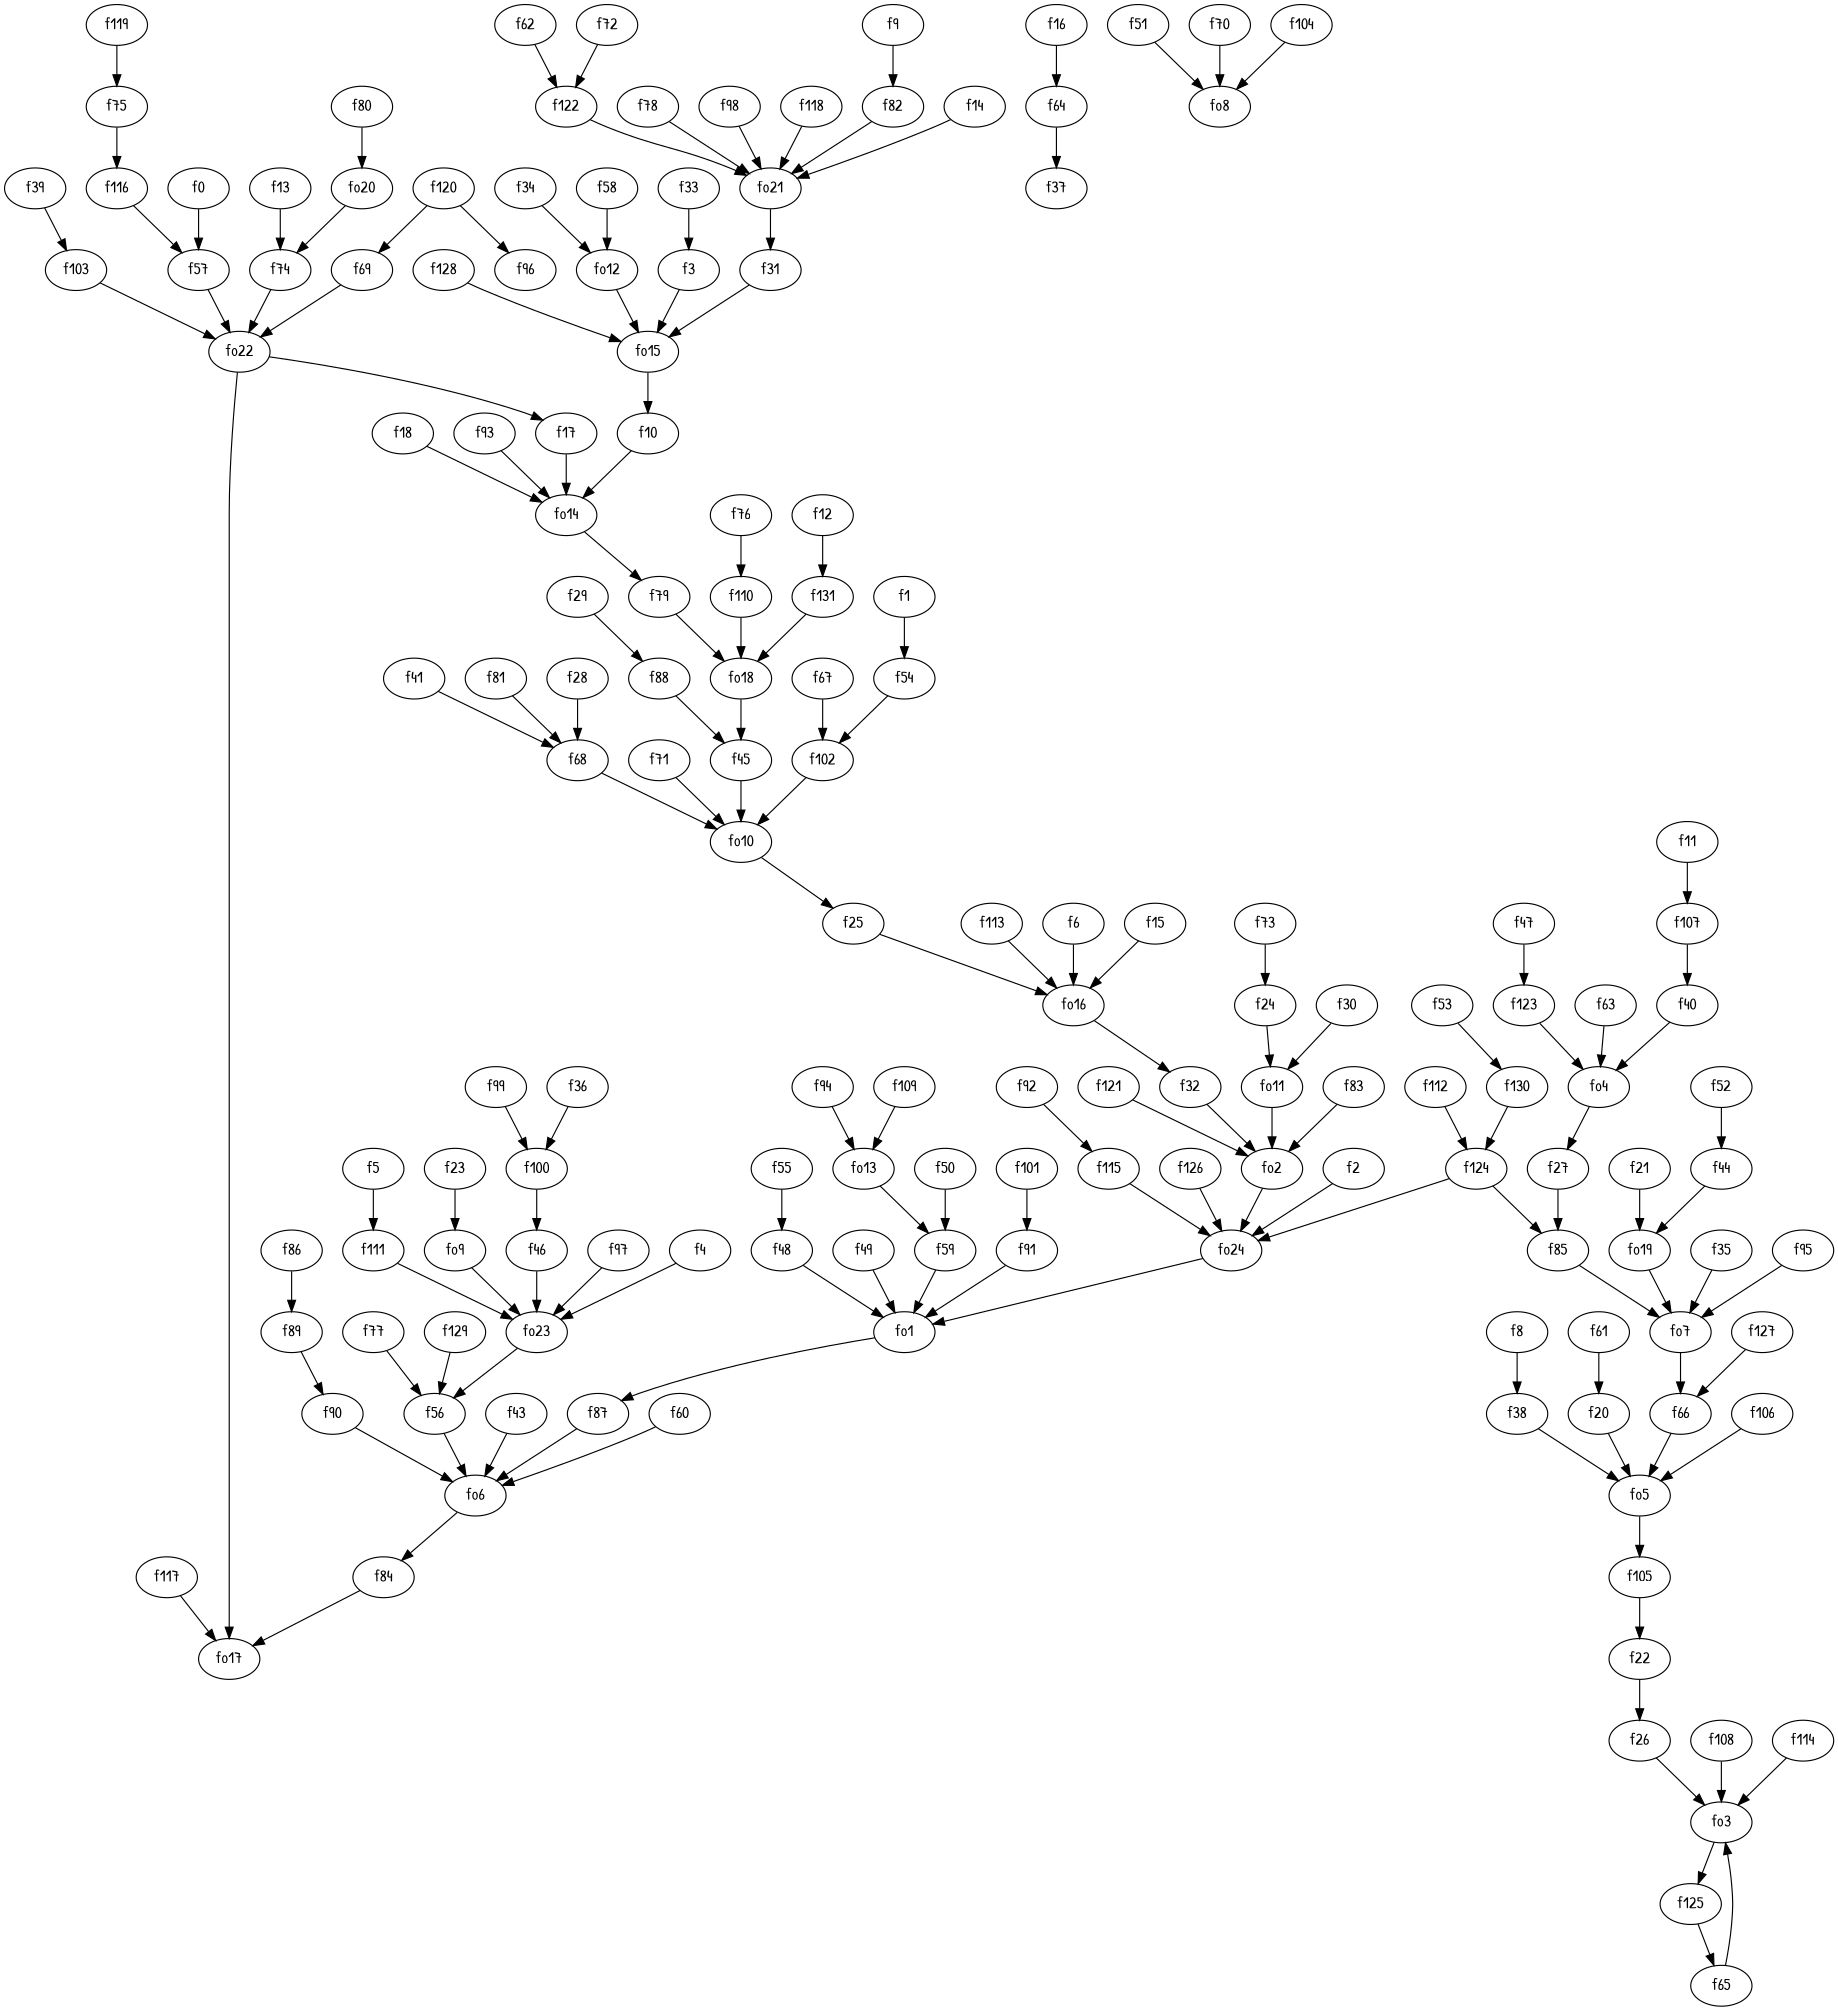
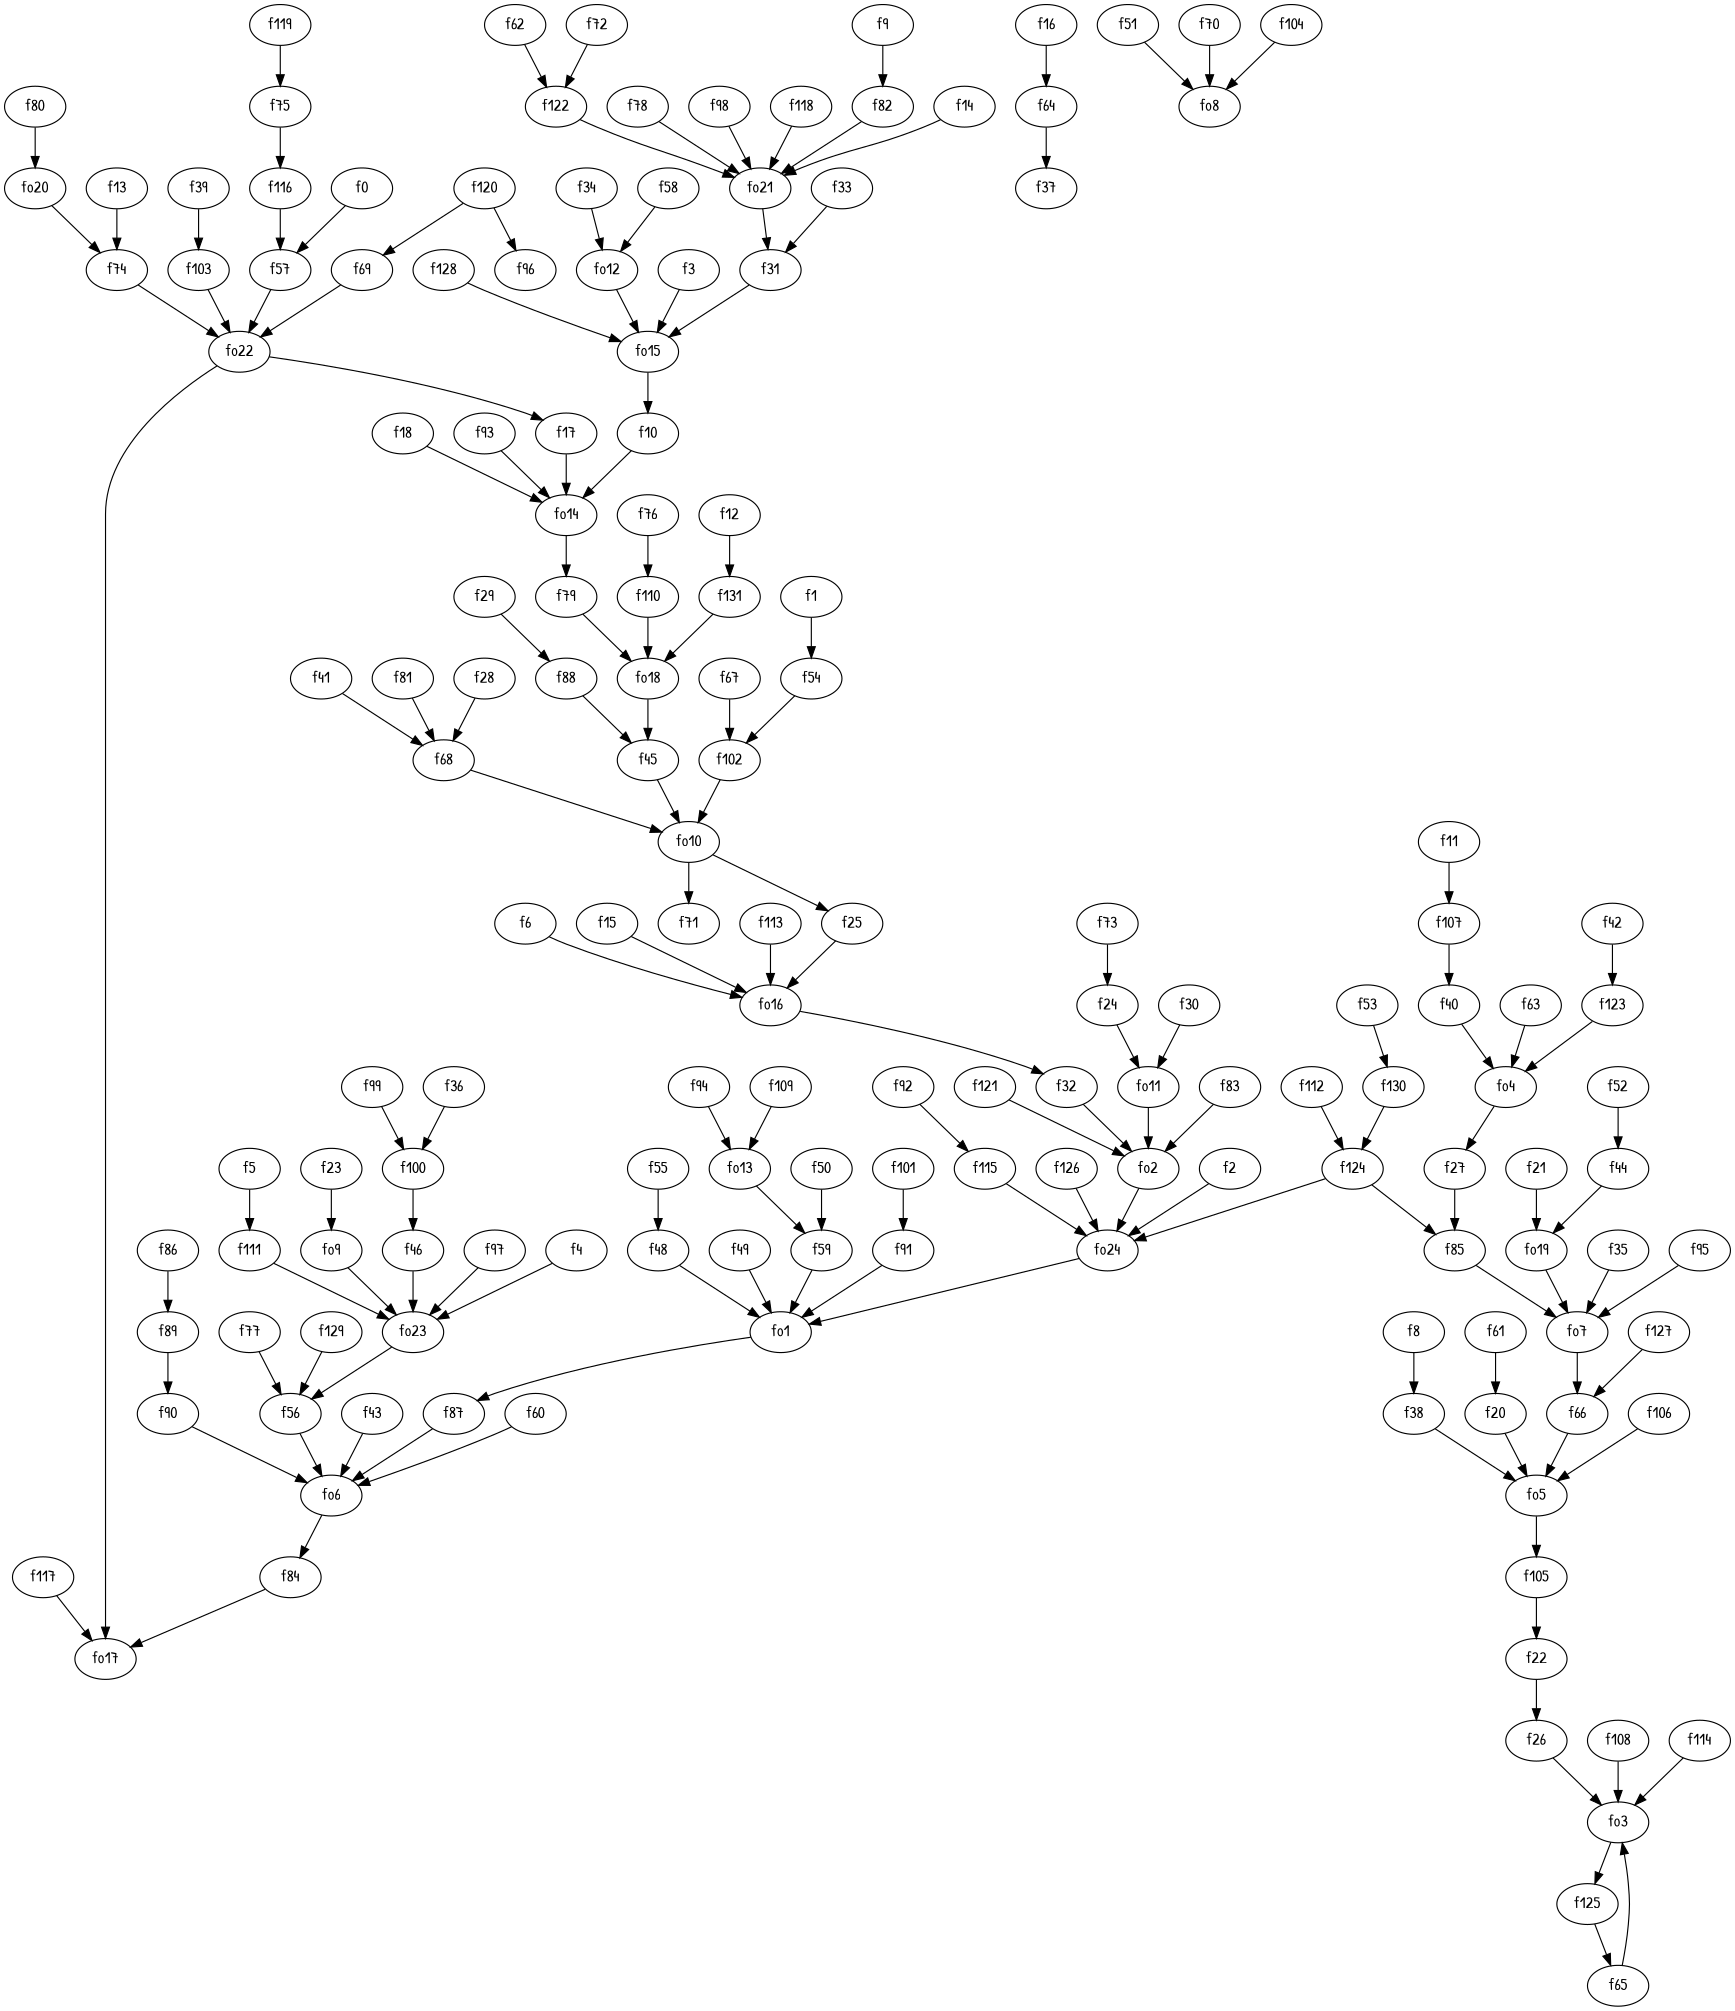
edge "f33" -> "f3": now "f33" -> "f31"
edge "f71" -> "fo10": reversed
node "f47": label "f47" -> "f42"
